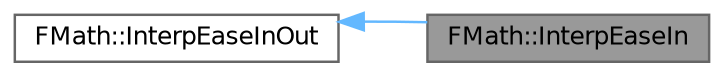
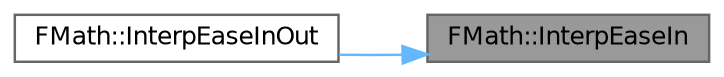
edge "FMath::InterpEaseIn" -> "FMath::InterpEaseInOut": reversed
